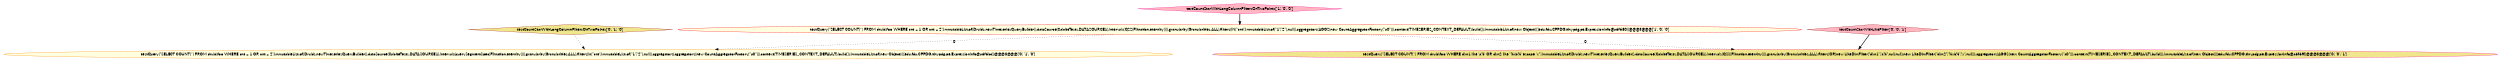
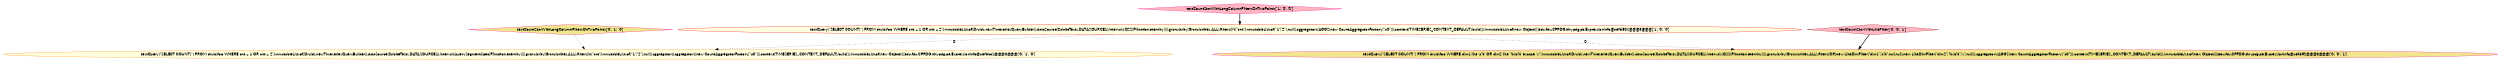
node "testCountStarWithLongColumnFiltersOnTwoPoints['0', '1', '0']": color brown -> deeppink
